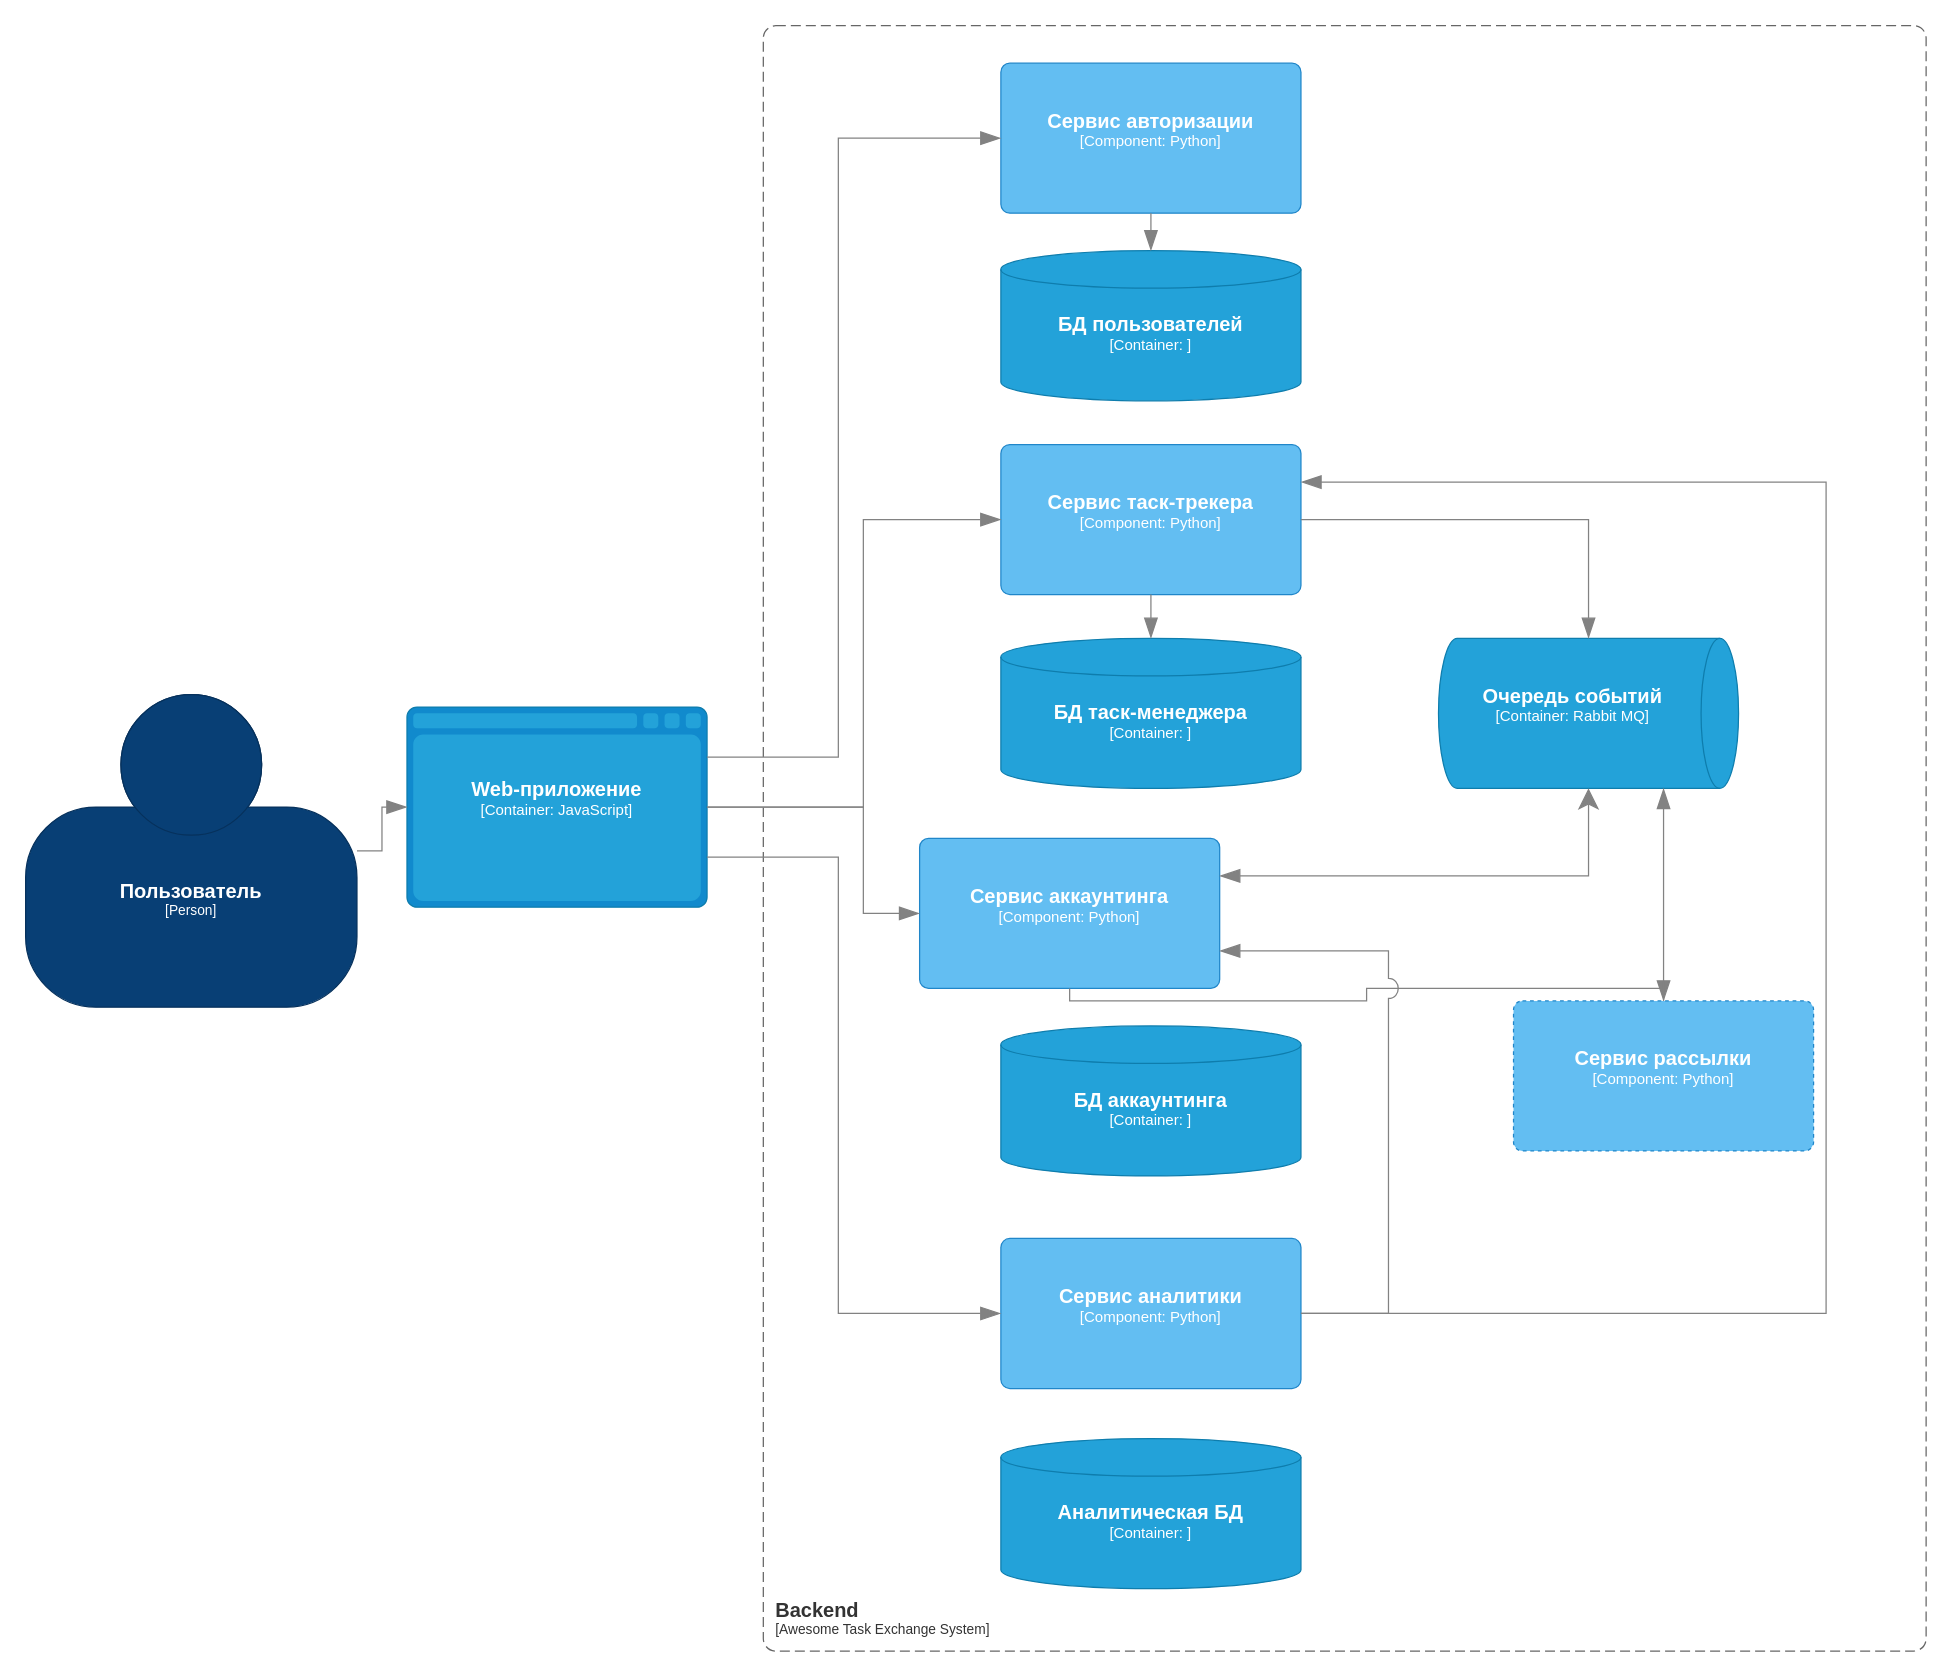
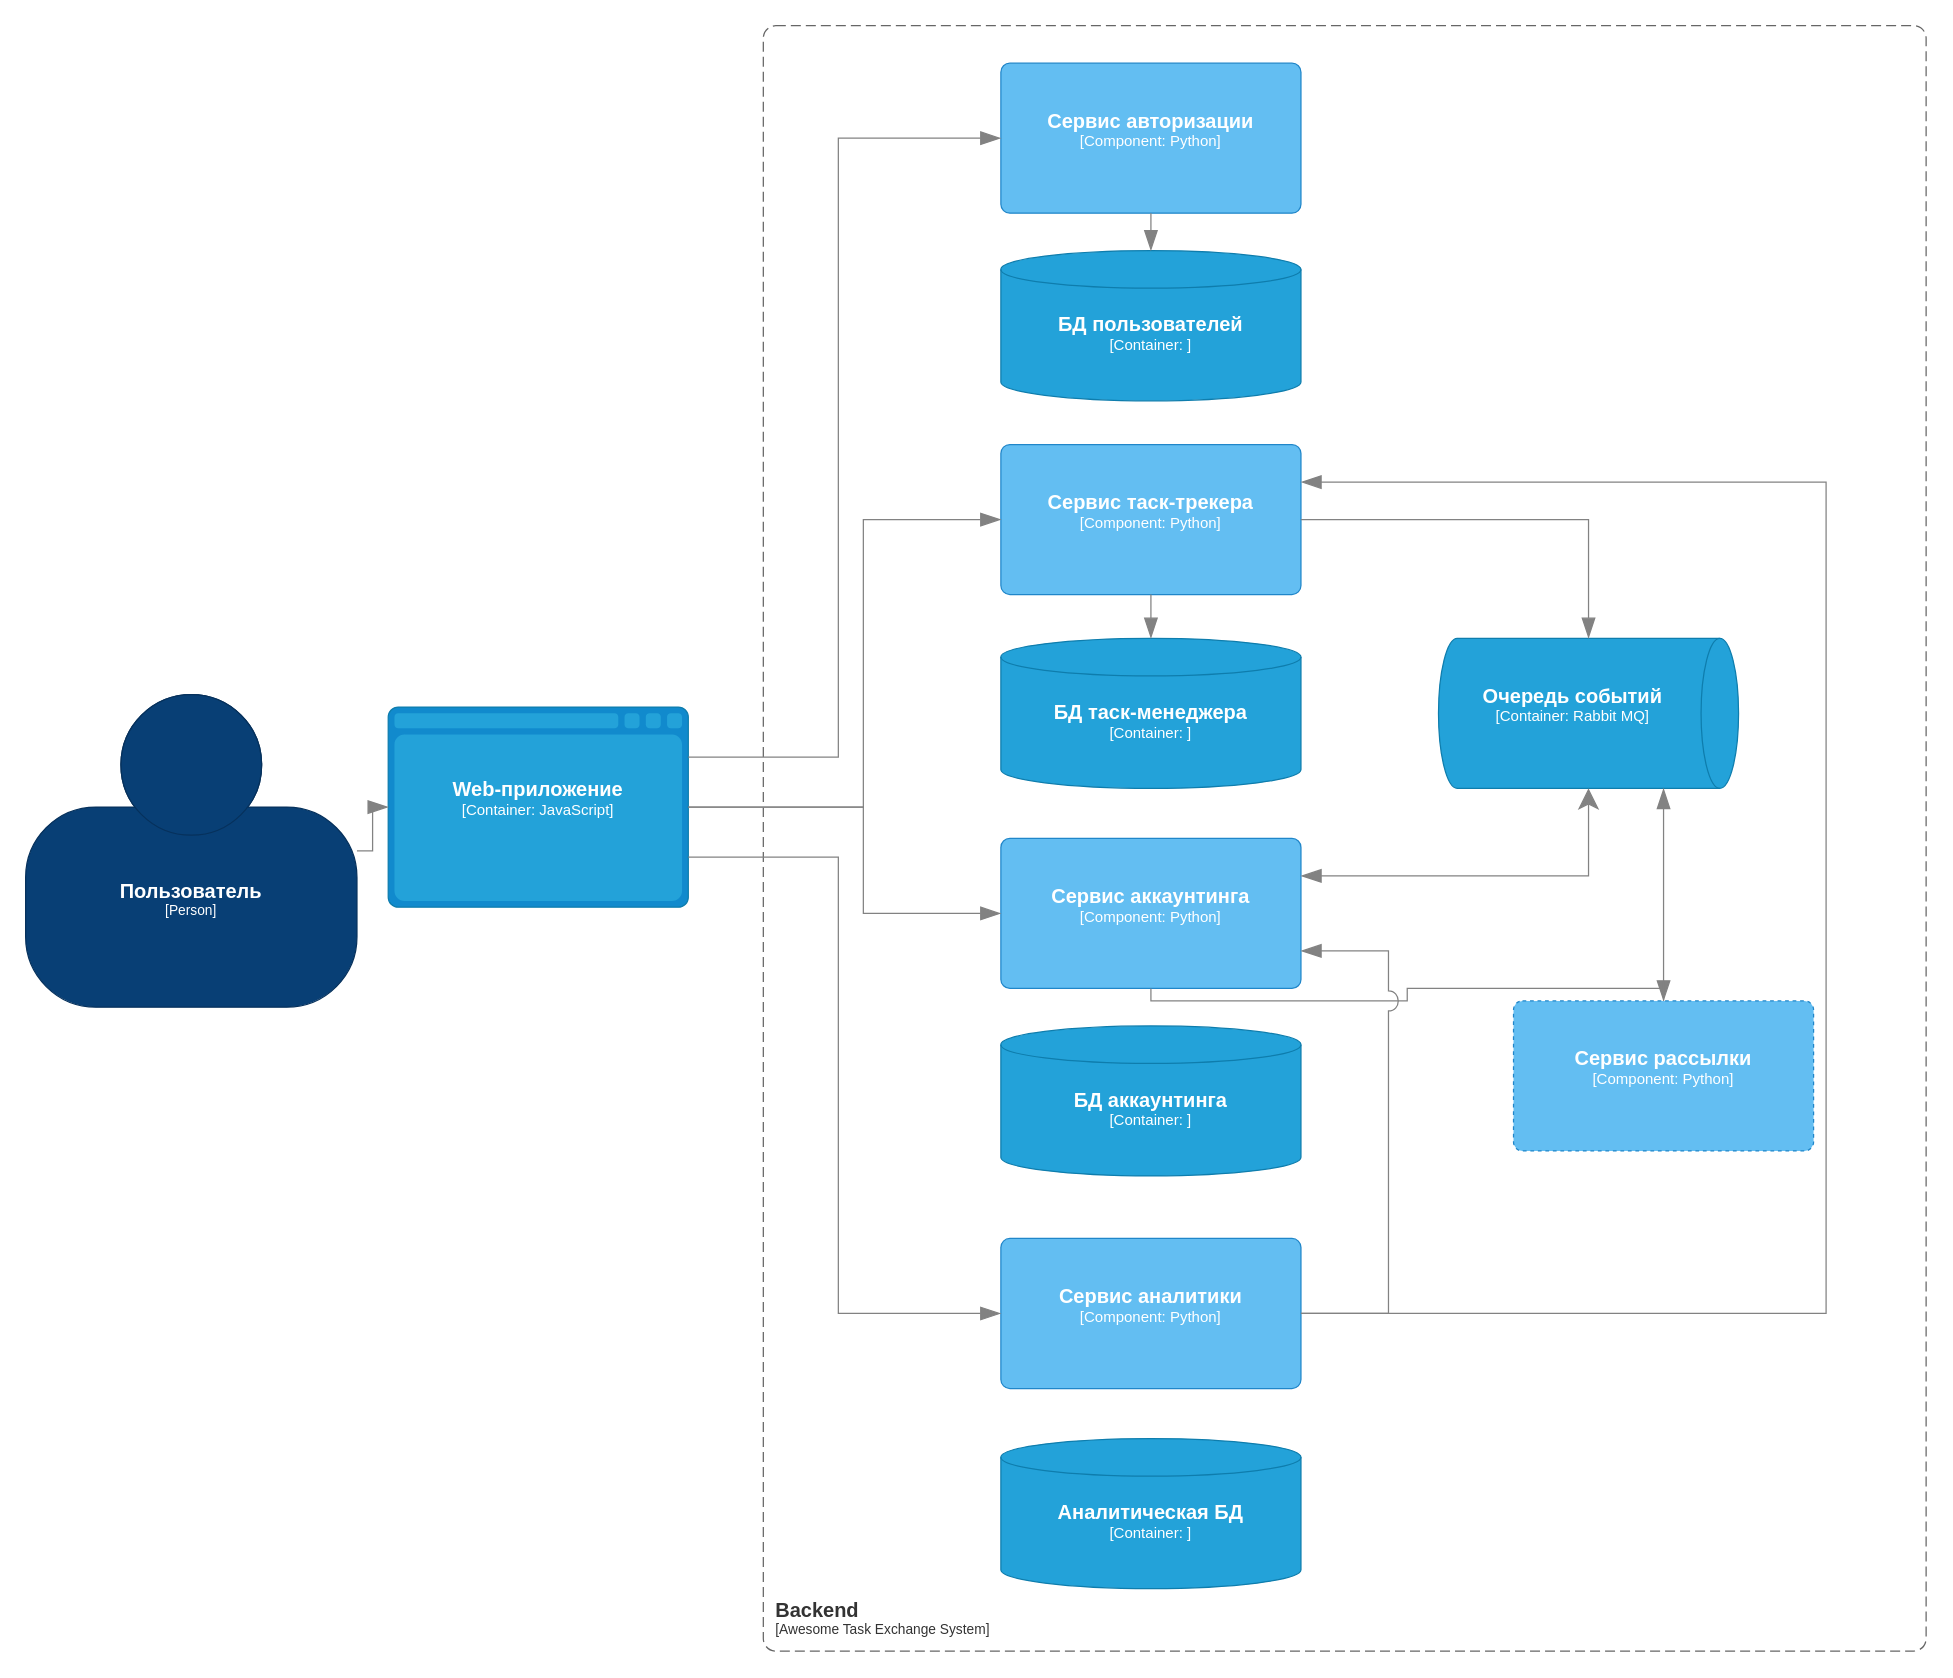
node "Web-приложение [Container: JavaScript]": moved (557, 807) -> (538, 807)
node "Сервис аккаунтинга [Component: Python]": moved (1069, 913) -> (1151, 913)
